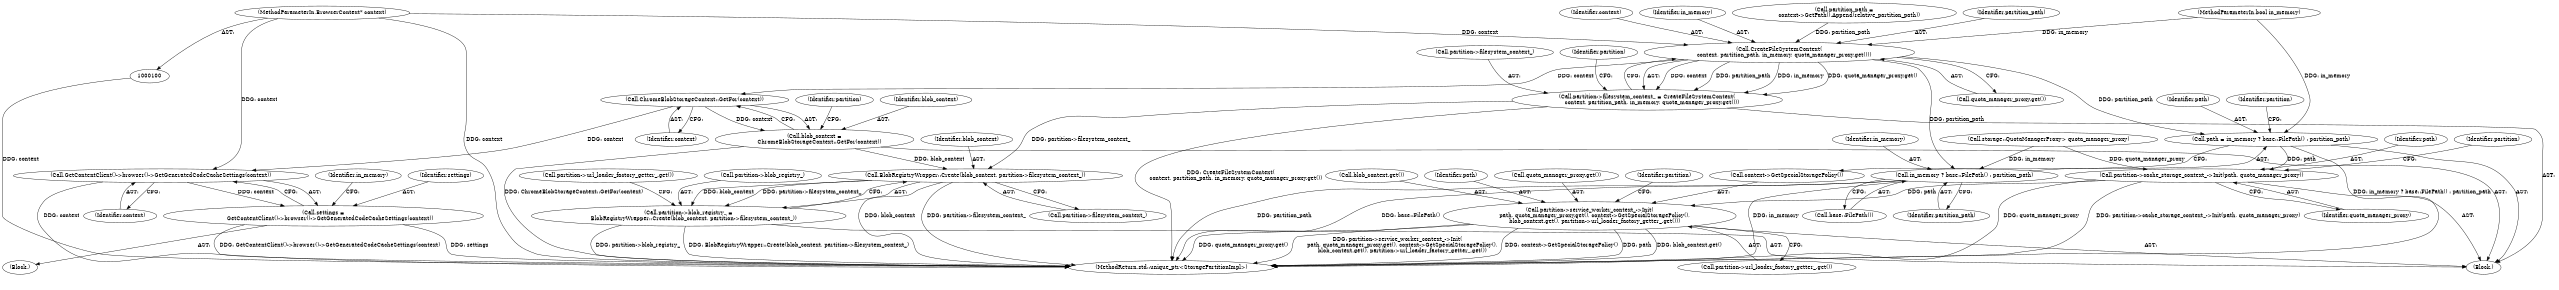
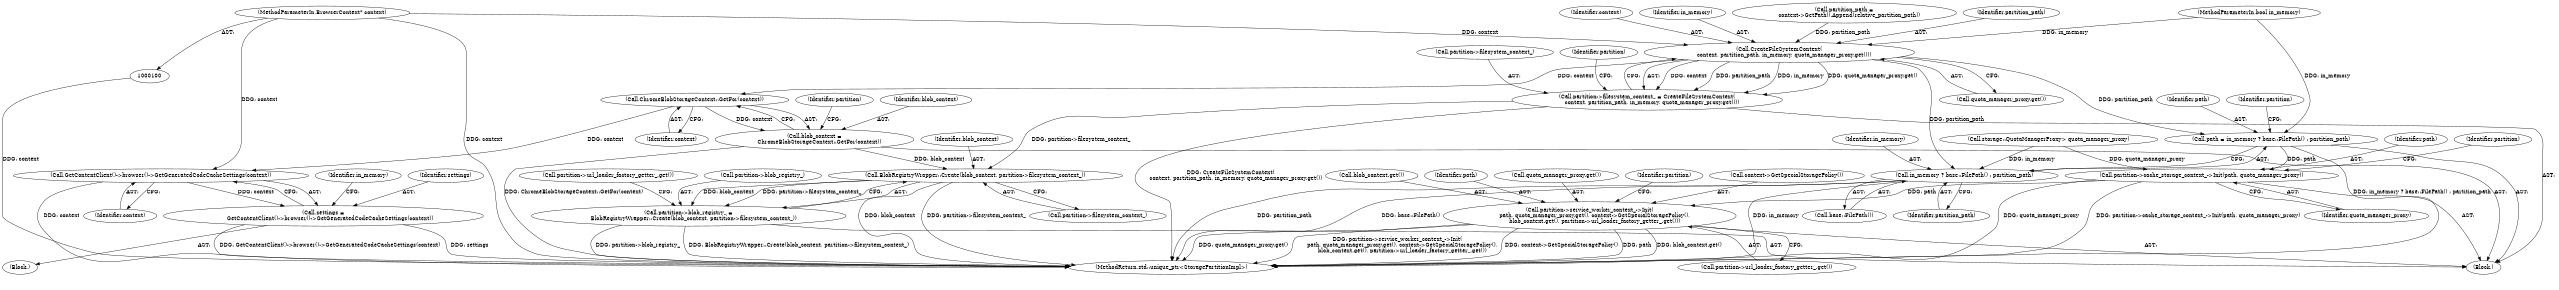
edge "(Call,path = in_memory ? base::FilePath() : partition_path)" -> "(Call,context->GetSpecialStoragePolicy())": now "(Call,path = in_memory ? base::FilePath() : partition_path)" -> "(Call,in_memory ? base::FilePath() : partition_path)"
edge "(Call,in_memory ? base::FilePath() : partition_path)" -> "(Call,base::FilePath())": label "CFG: " -> "AST: "
